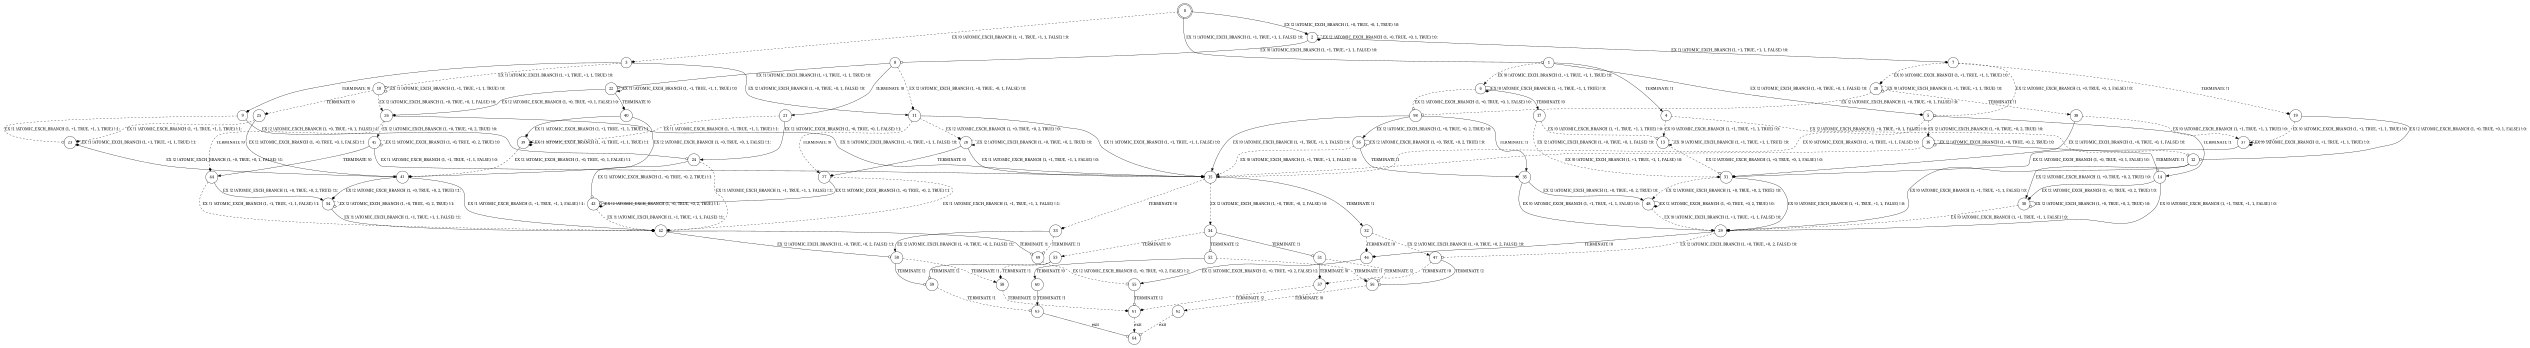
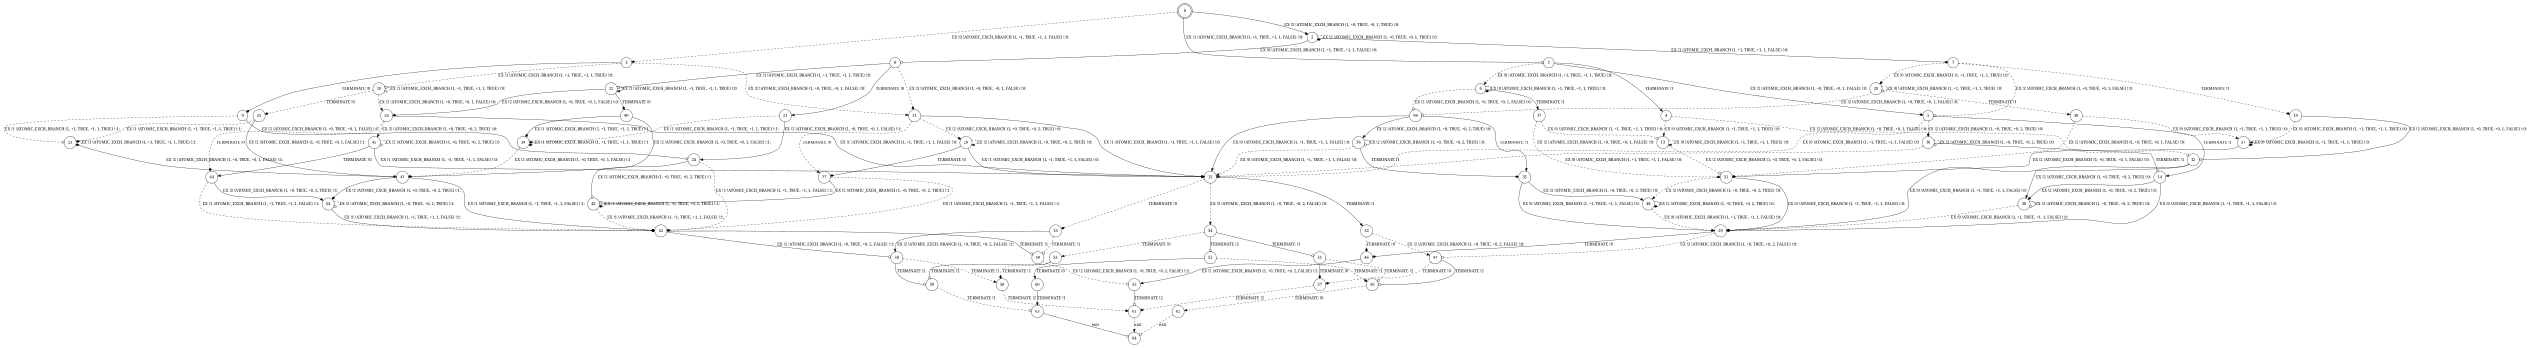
edge "3" -> "11": style solid -> dashed
edge "6" -> "17": label "TERMINATE !0" -> "TERMINATE !1"
edge "38" -> "31": style solid -> dashed
